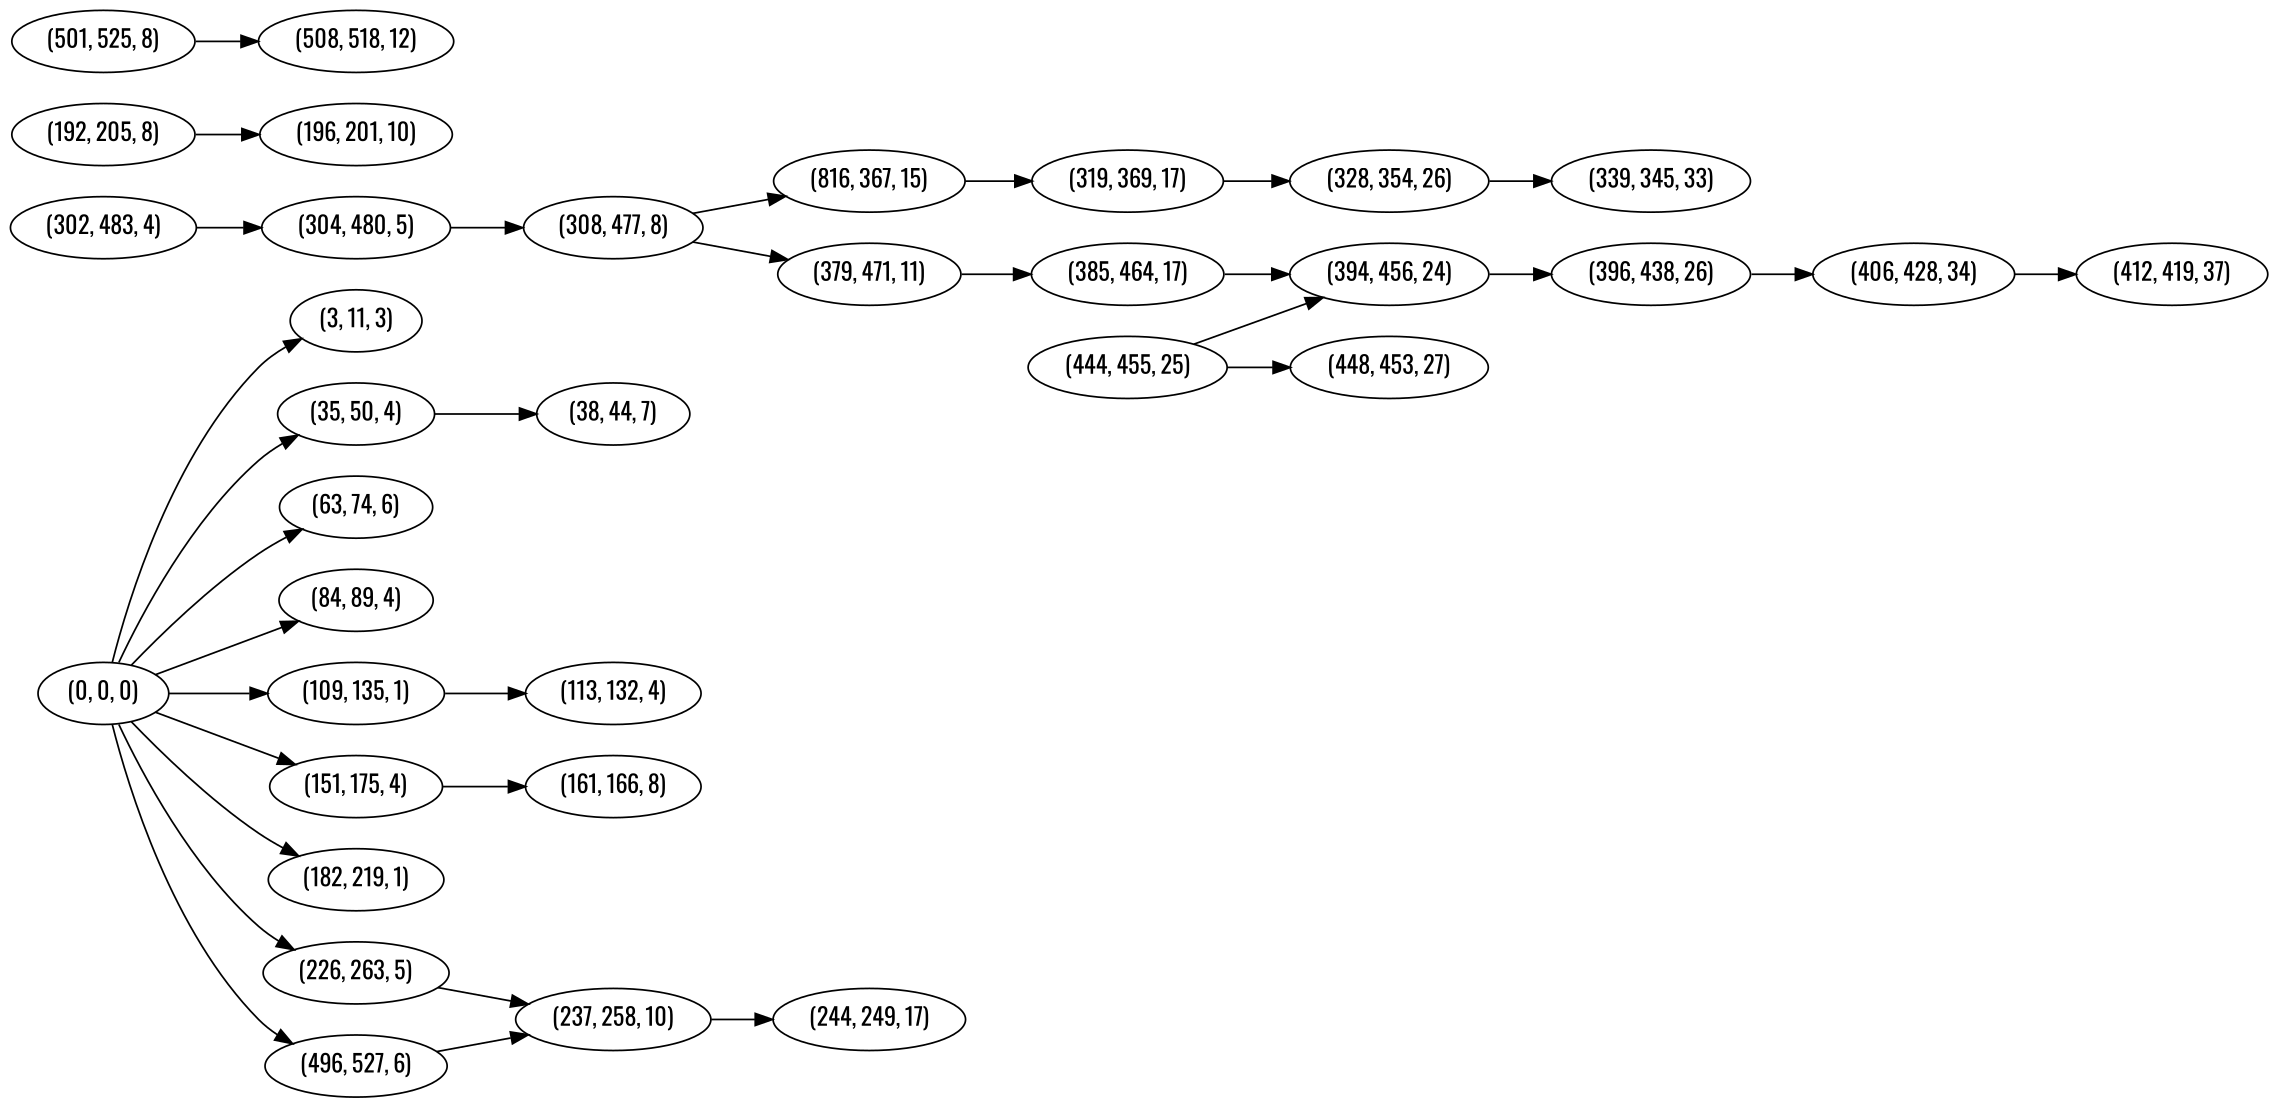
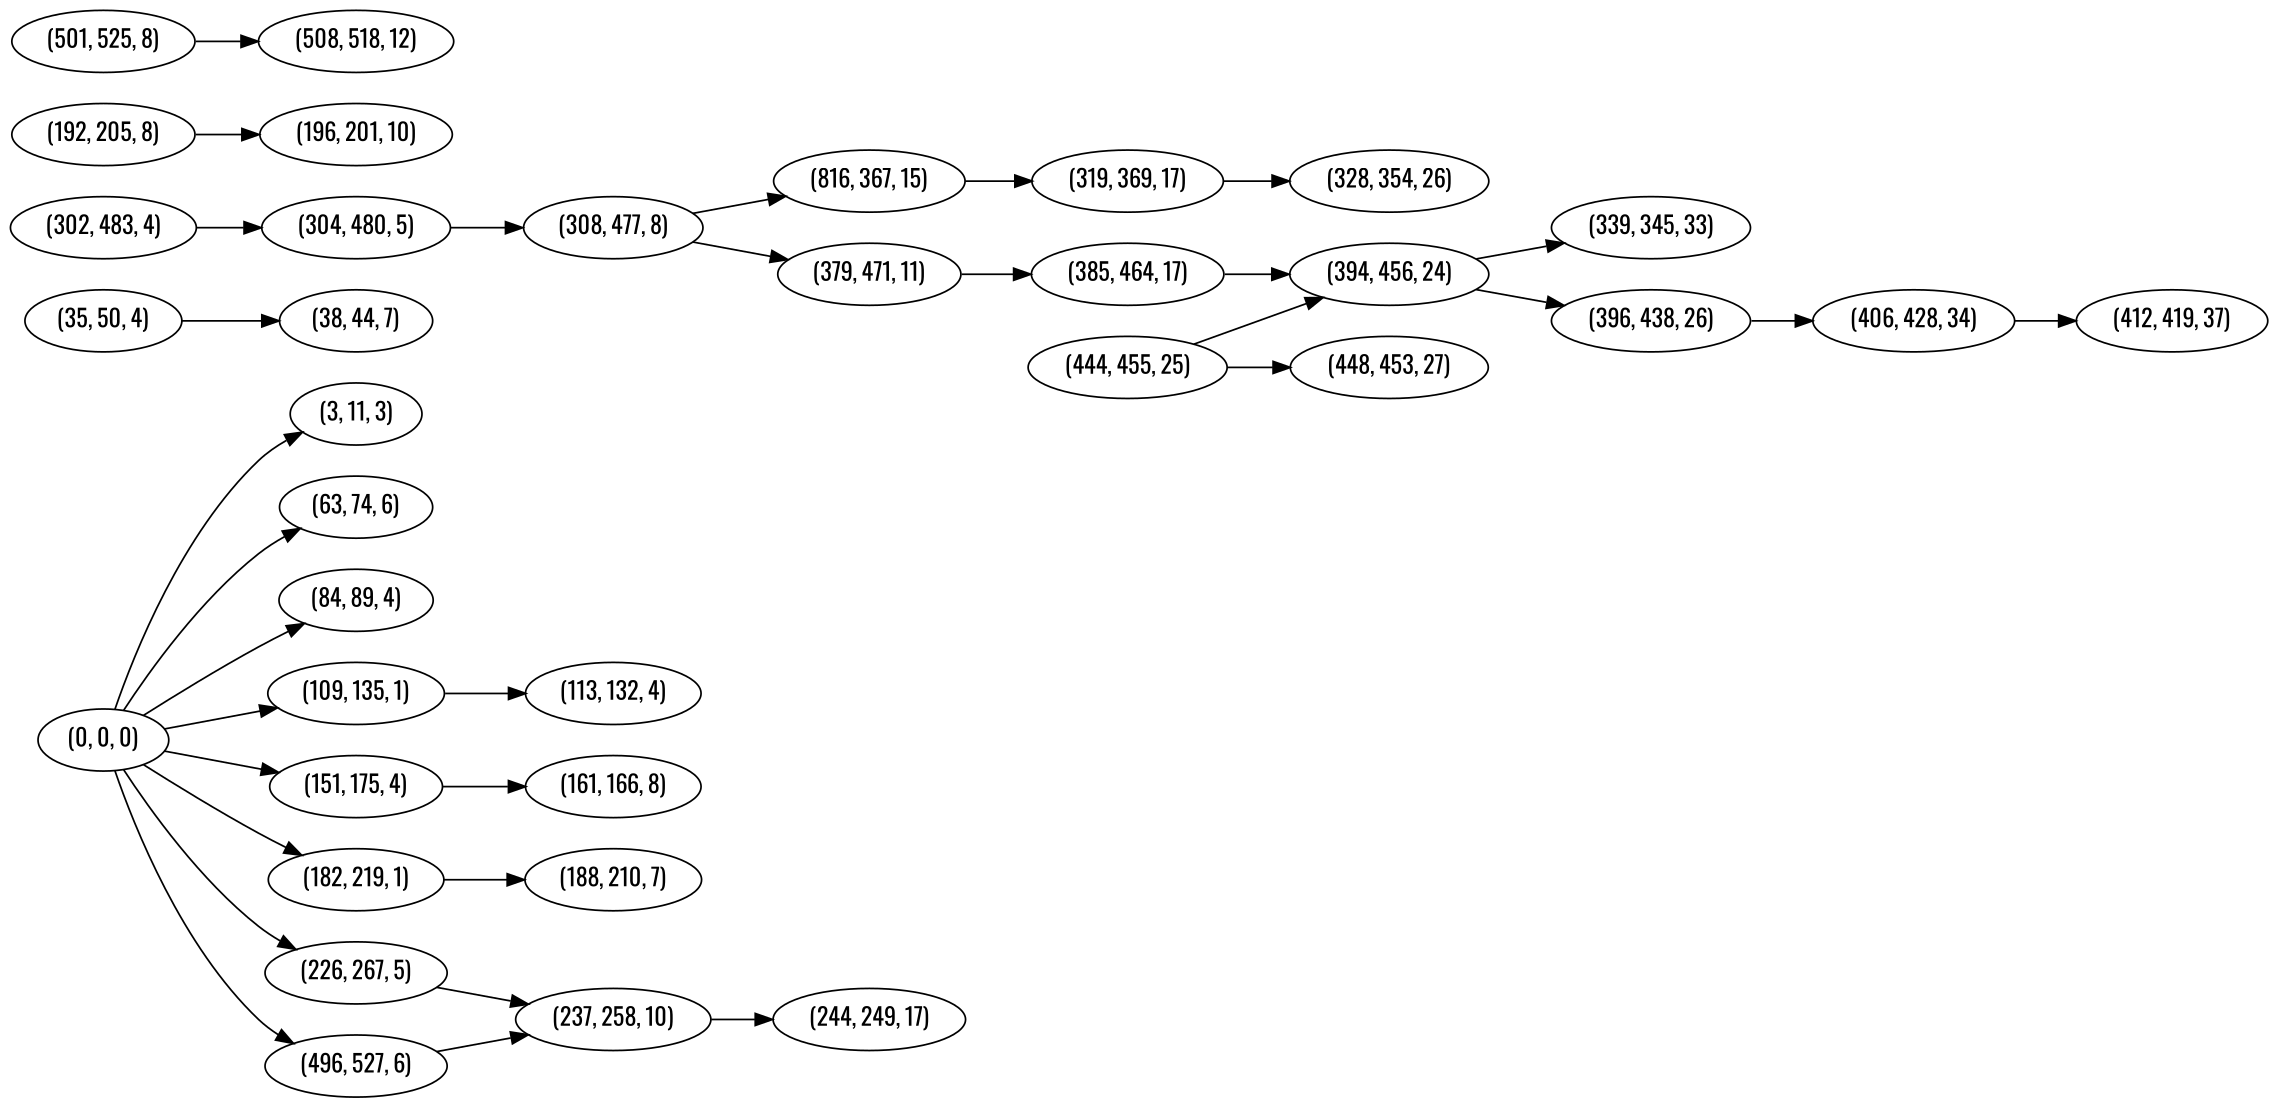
edge "(328, 354, 26)" -> "(339, 345, 33)": now "(394, 456, 24)" -> "(339, 345, 33)"
edge "(0, 0, 0)" -> "(35, 50, 4)": removed
node "(188, 210, 7)": added
node "(226, 263, 5)": label "(226, 263, 5)" -> "(226, 267, 5)"
